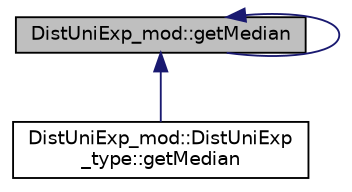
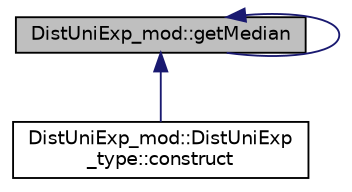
node "DistUniExp_mod::DistUniExp _type::getMedian": label "DistUniExp_mod::DistUniExp _type::getMedian" -> "DistUniExp_mod::DistUniExp _type::construct"
